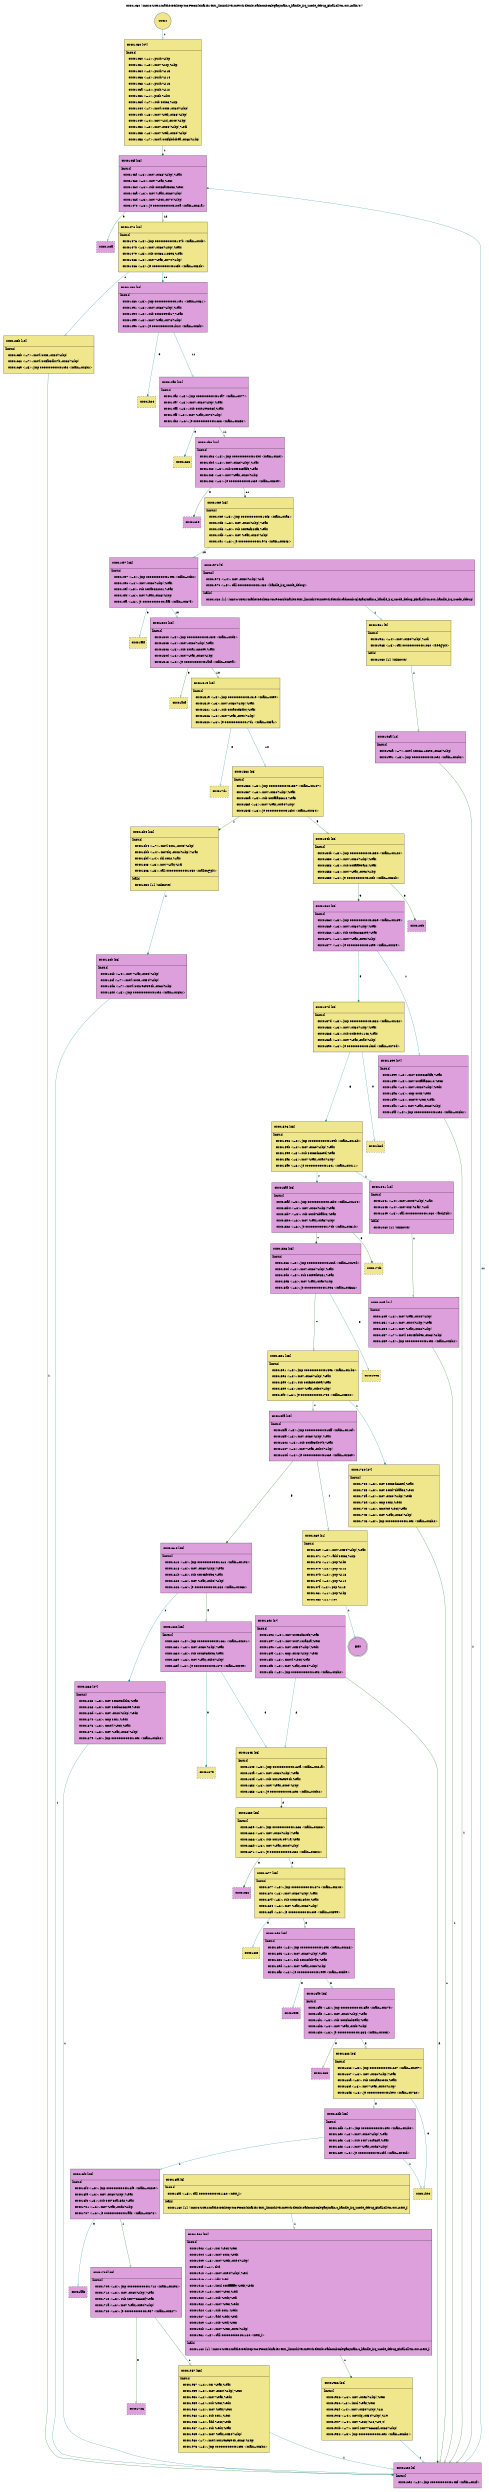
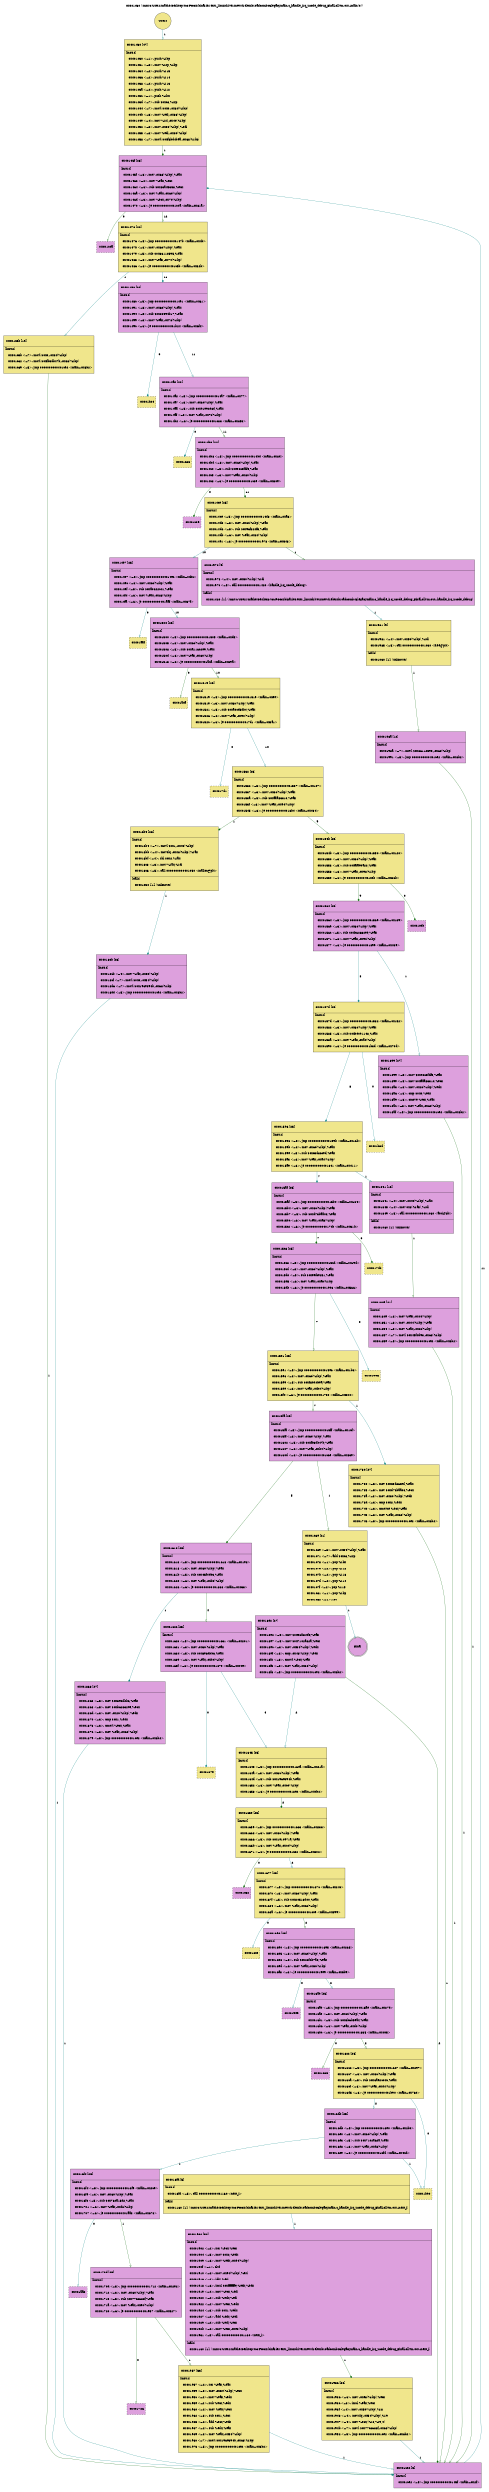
edge "0x4014ce [25]" -> "0x401978 [9]": added, label "1"
node "Exit": label "Exit" -> "Final"
